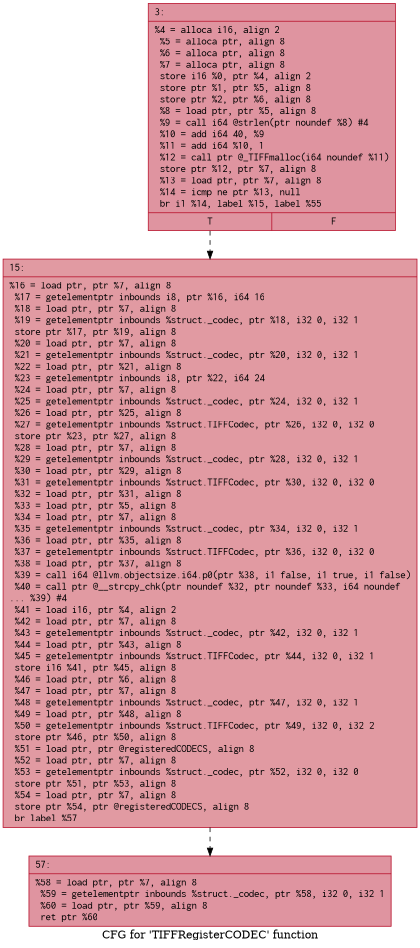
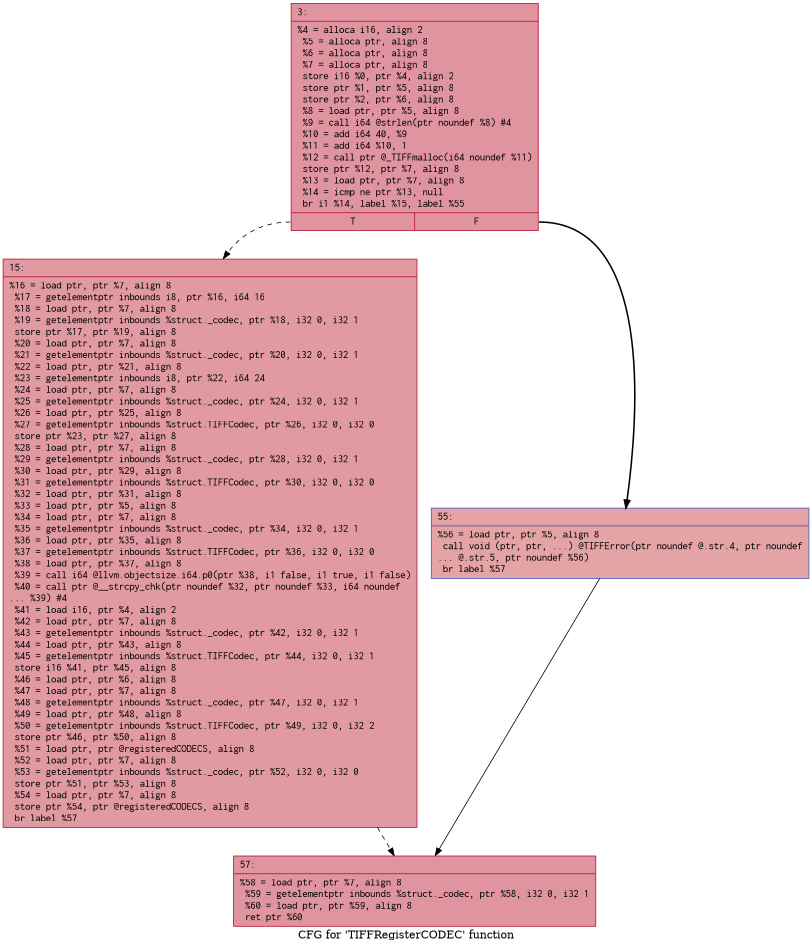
node "55:": added
